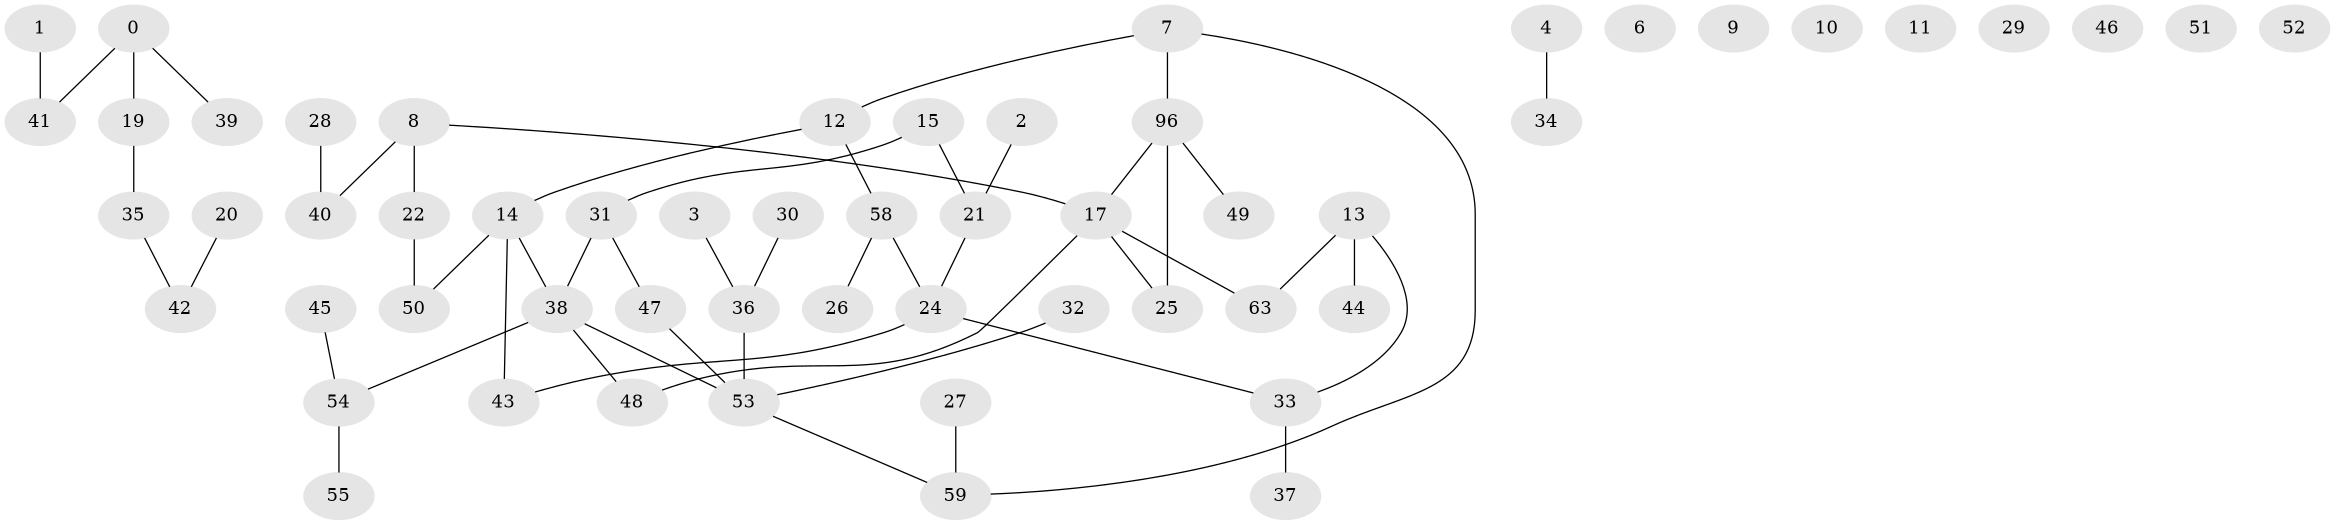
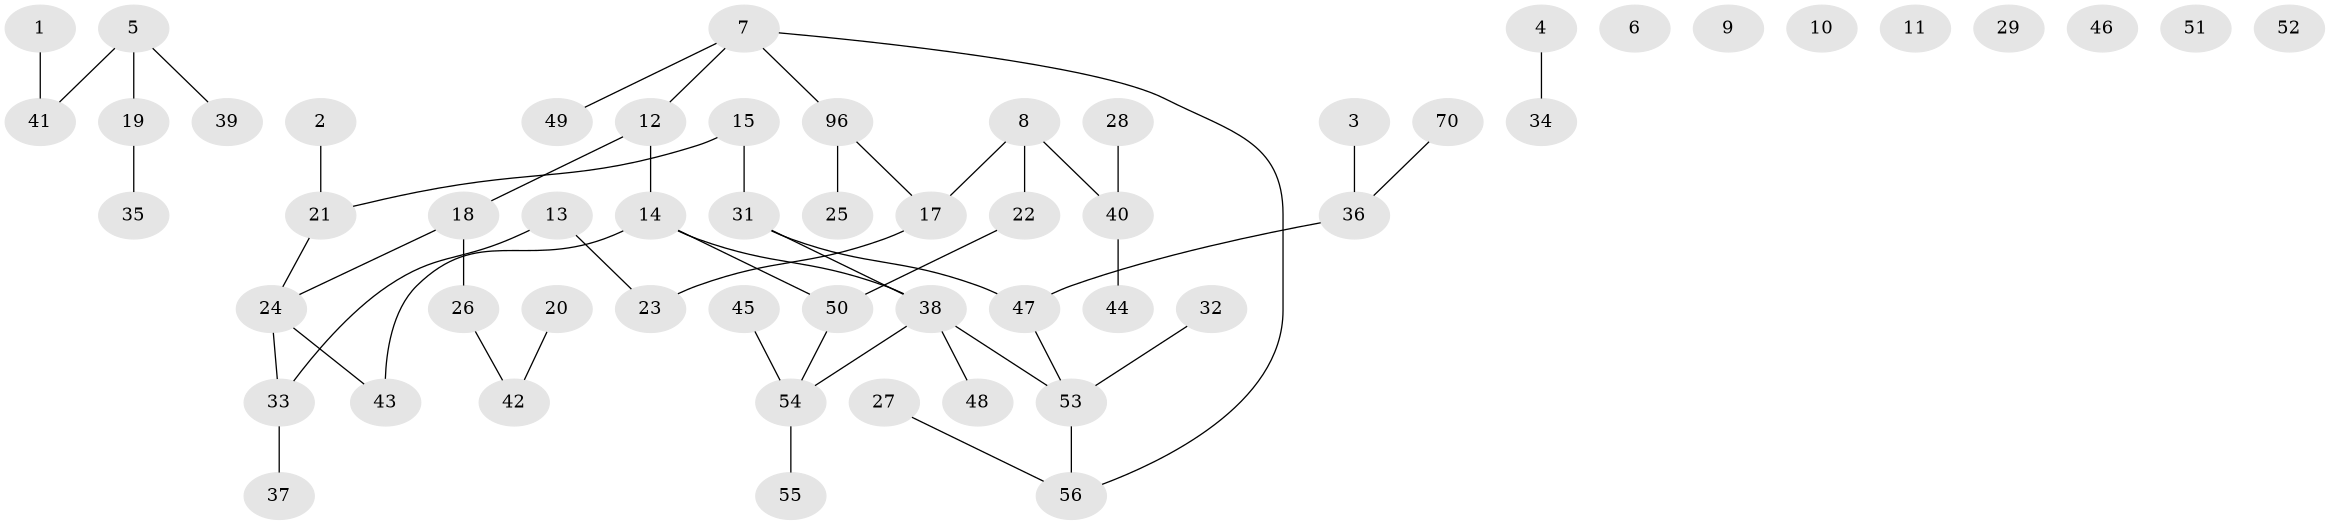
node "0": label "0" -> "5"
edge "96" -- "49": now "7" -- "49"
node "30": label "30" -> "70"
node "58": label "58" -> "18"
edge "35" -- "42": now "26" -- "42"
edge "17" -- "25": removed
edge "13" -- "44": now "40" -- "44"
node "63": label "63" -> "23"
edge "36" -- "53": now "36" -- "47"
edge "50" -- "54": added
edge "17" -- "48": removed
node "59": label "59" -> "56"
